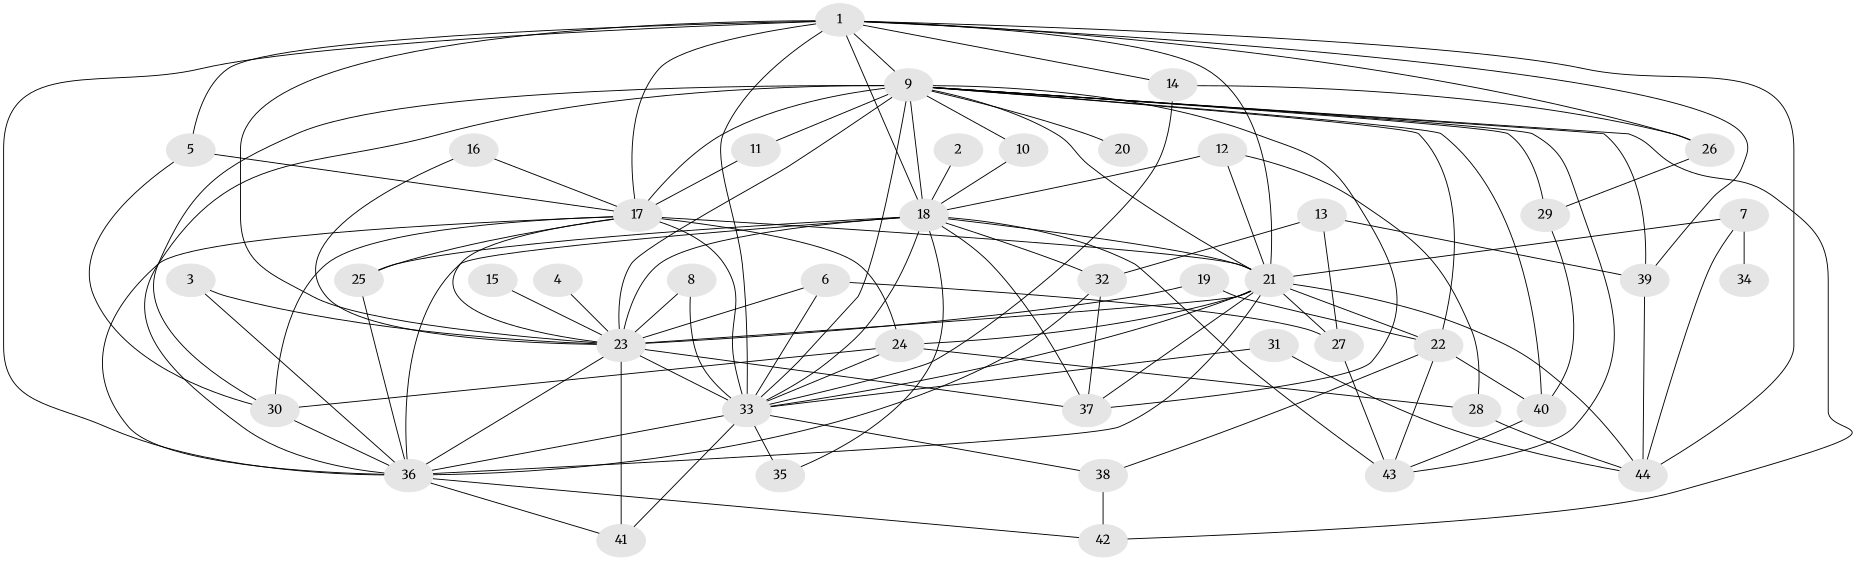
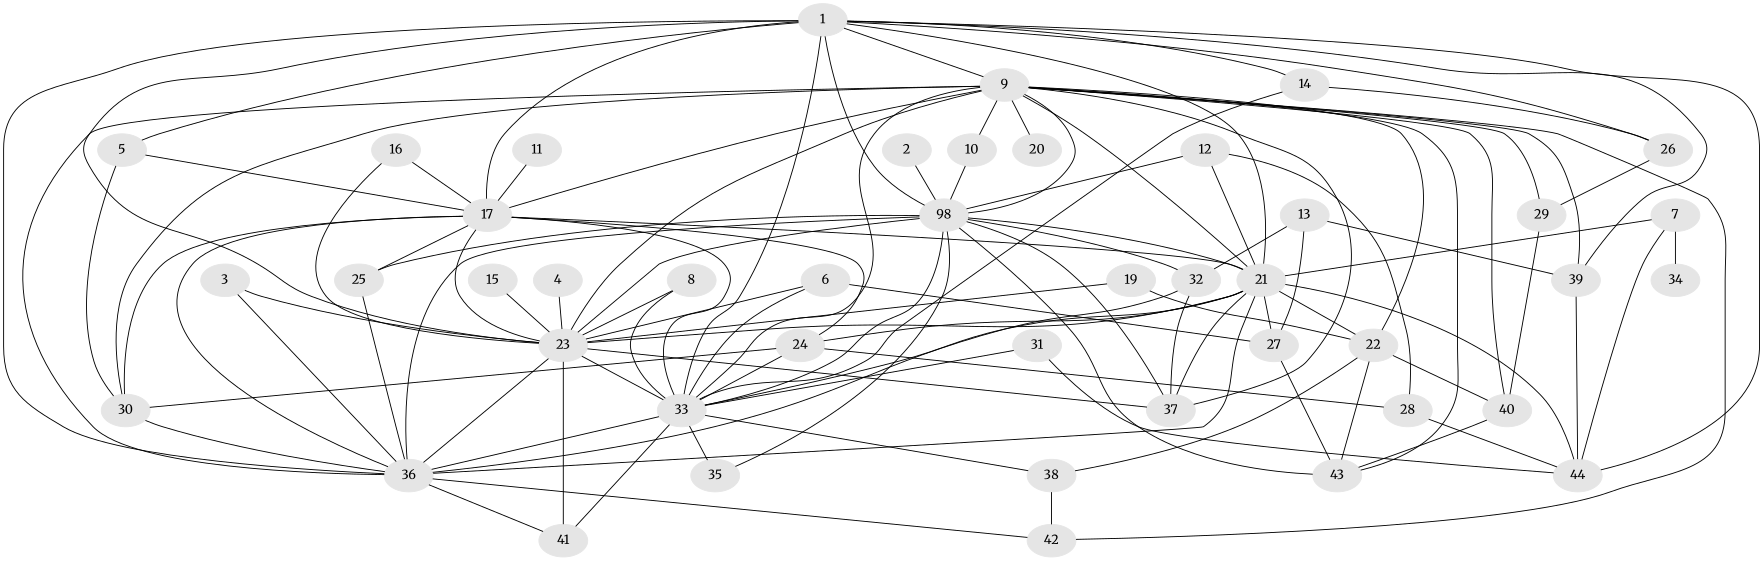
edge "9" -- "11": removed
node "18": label "18" -> "98"
